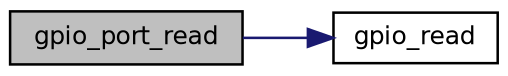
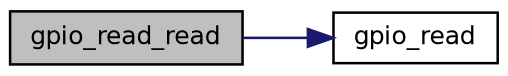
node "gpio_port_read": label "gpio_port_read" -> "gpio_read_read"
